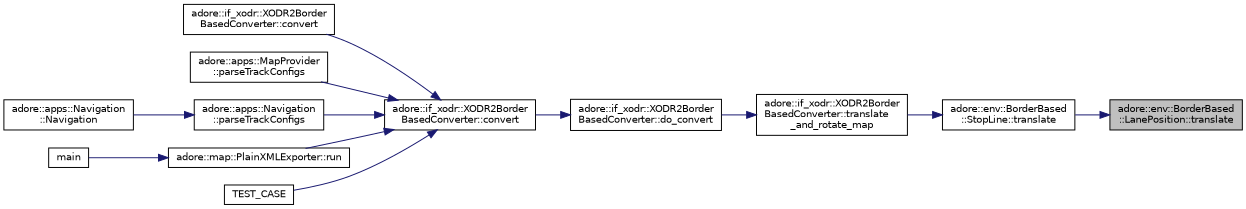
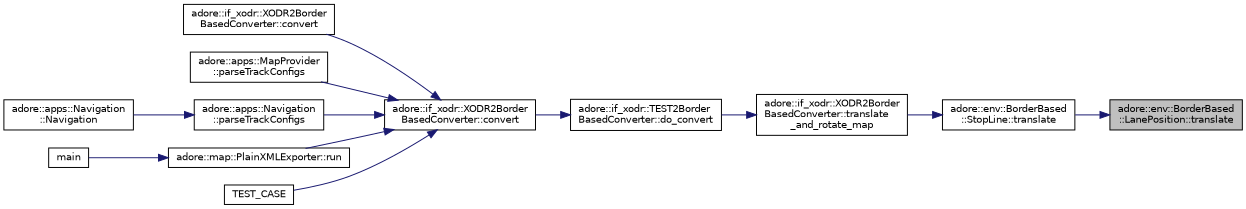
node "adore::if_xodr::XODR2Border BasedConverter::do_convert": label "adore::if_xodr::XODR2Border BasedConverter::do_convert" -> "adore::if_xodr::TEST2Border BasedConverter::do_convert"
